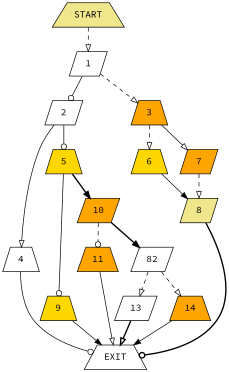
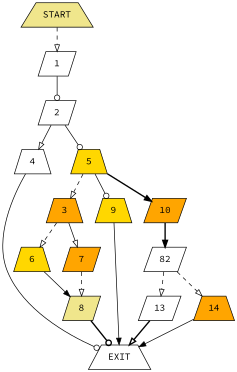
edge "1" -> "3": now "5" -> "3"
node "11": removed
